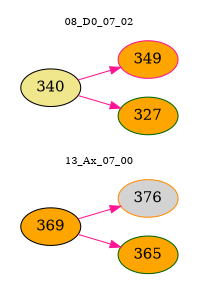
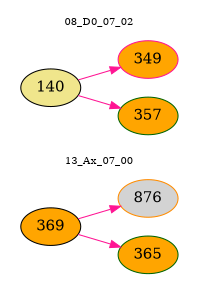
node "340": label "340" -> "140"
node "327": label "327" -> "357"
node "376": label "376" -> "876"
